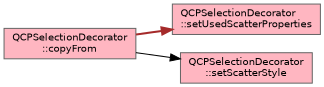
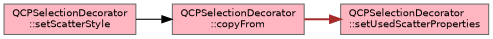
edge "QCPSelectionDecorator ::copyFrom" -> "QCPSelectionDecorator ::setScatterStyle": reversed
